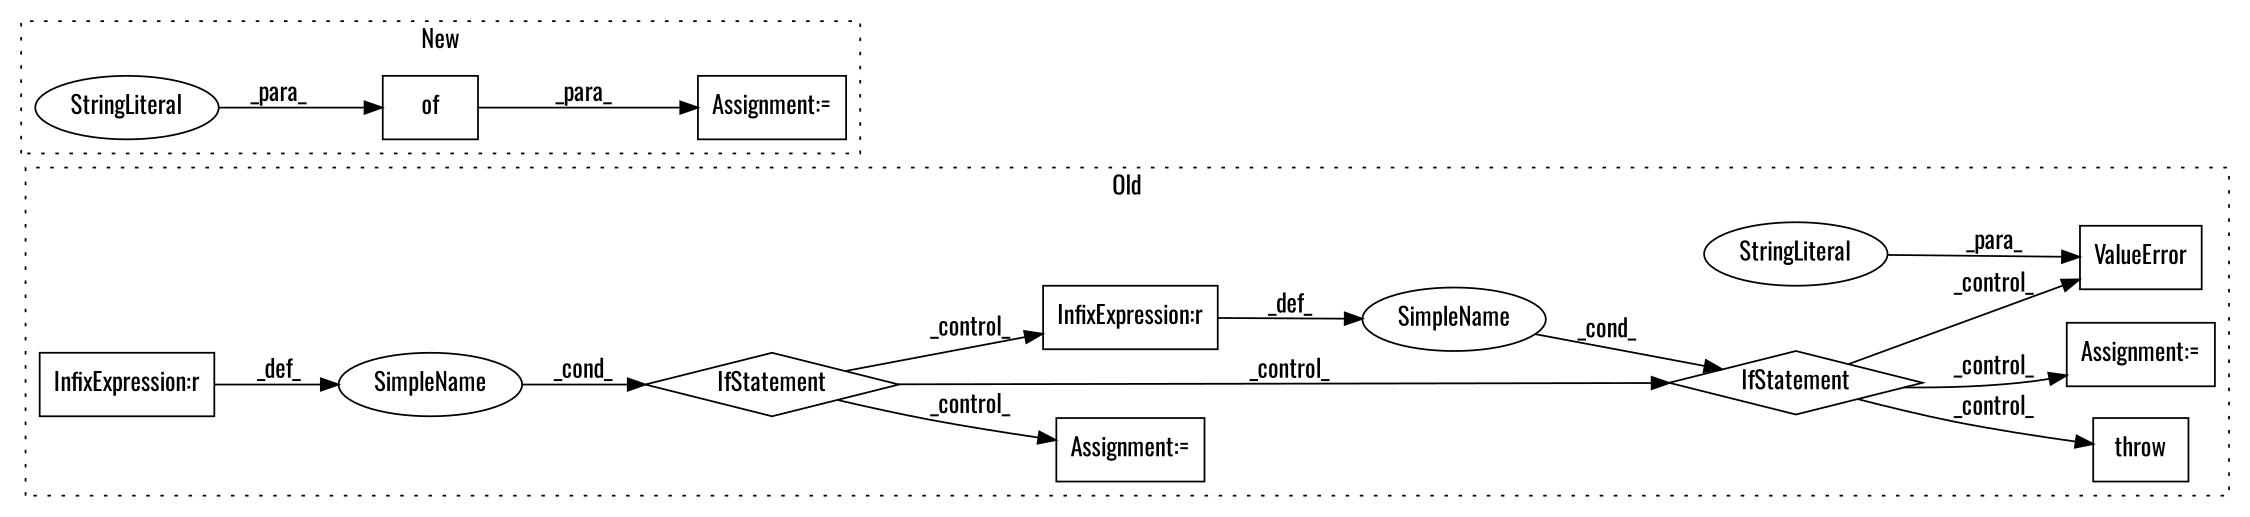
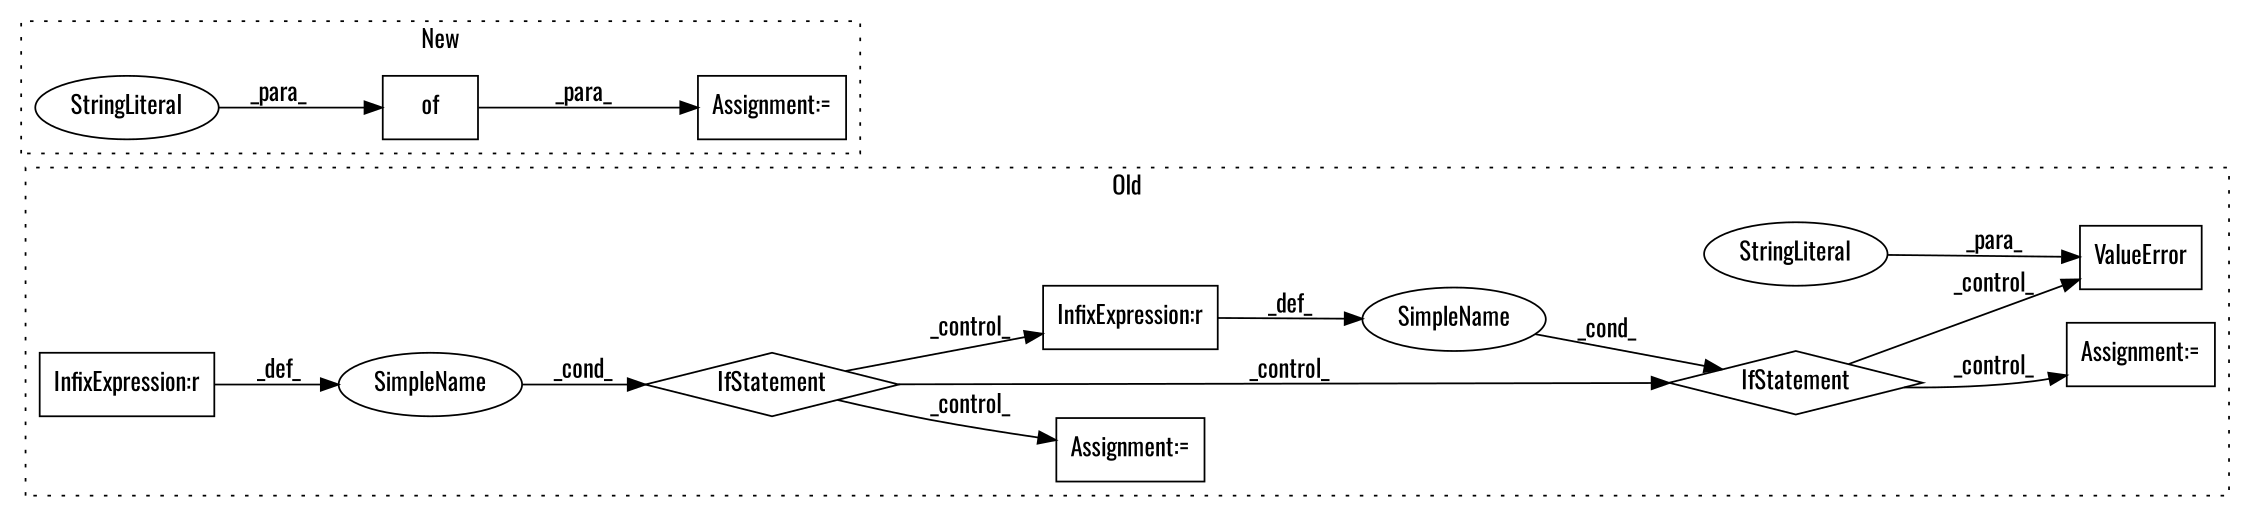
node "throw": removed
